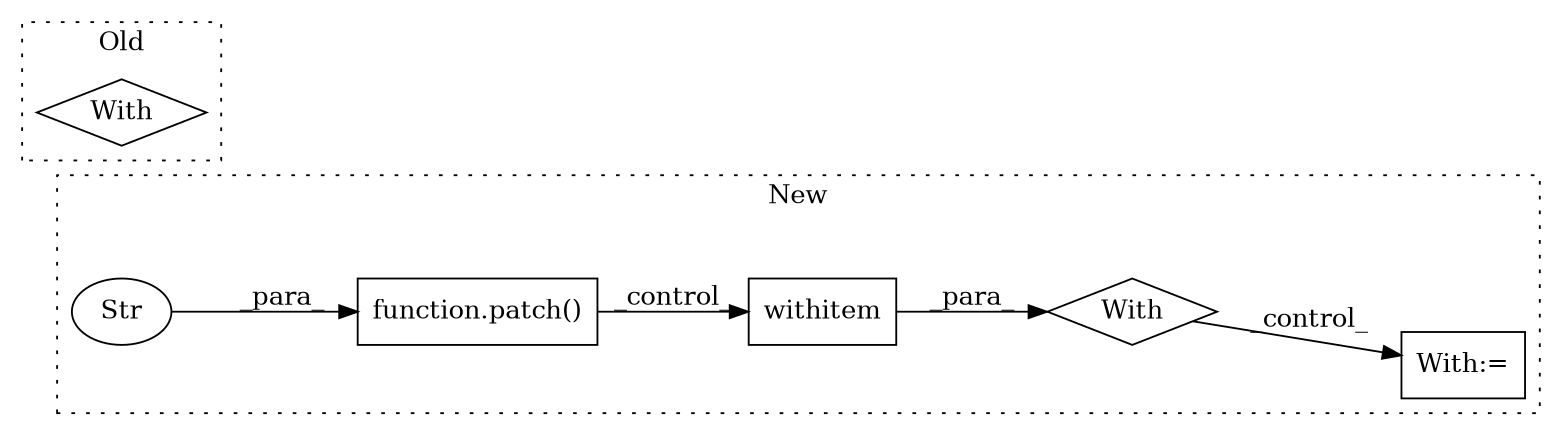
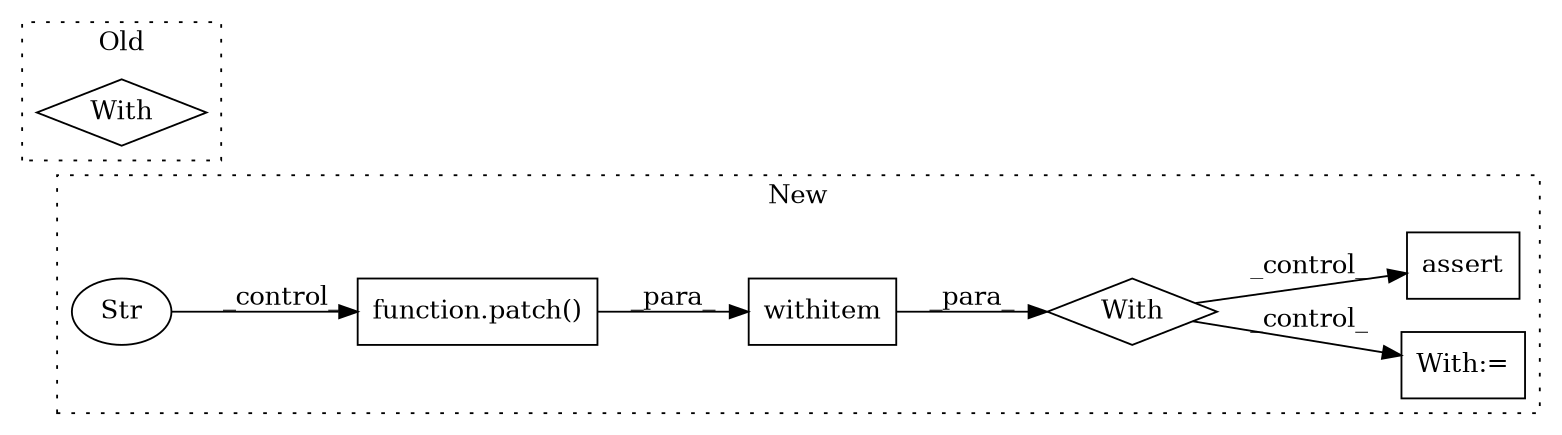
node "assert": added
edge "Str" -> "function.patch()": label "_para_" -> "_control_"
edge "function.patch()" -> "withitem": label "_control_" -> "_para_"
